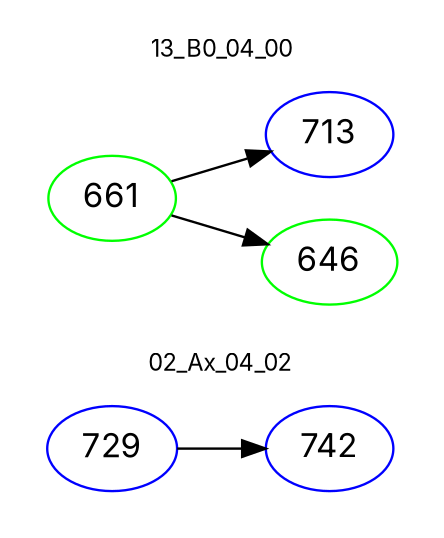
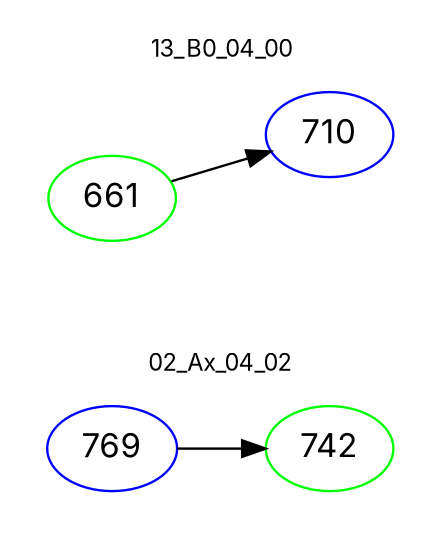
node "713": label "713" -> "710"
node "646": removed
node "729": label "729" -> "769"
node "742": color blue -> green
